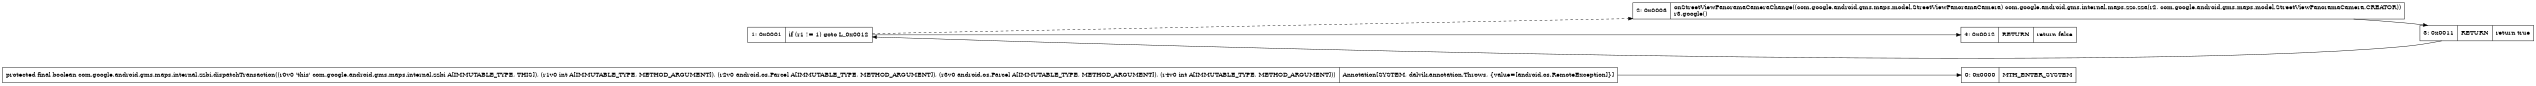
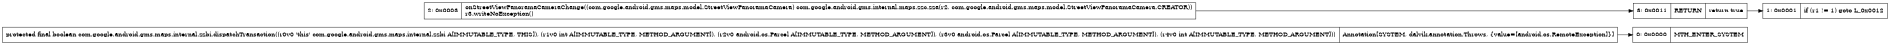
node "2: 0x0003": text "r3.google()" -> "r3.writeNoException()"
edge "1: 0x0001" -> "2: 0x0003": removed
node "4: 0x0012": removed
